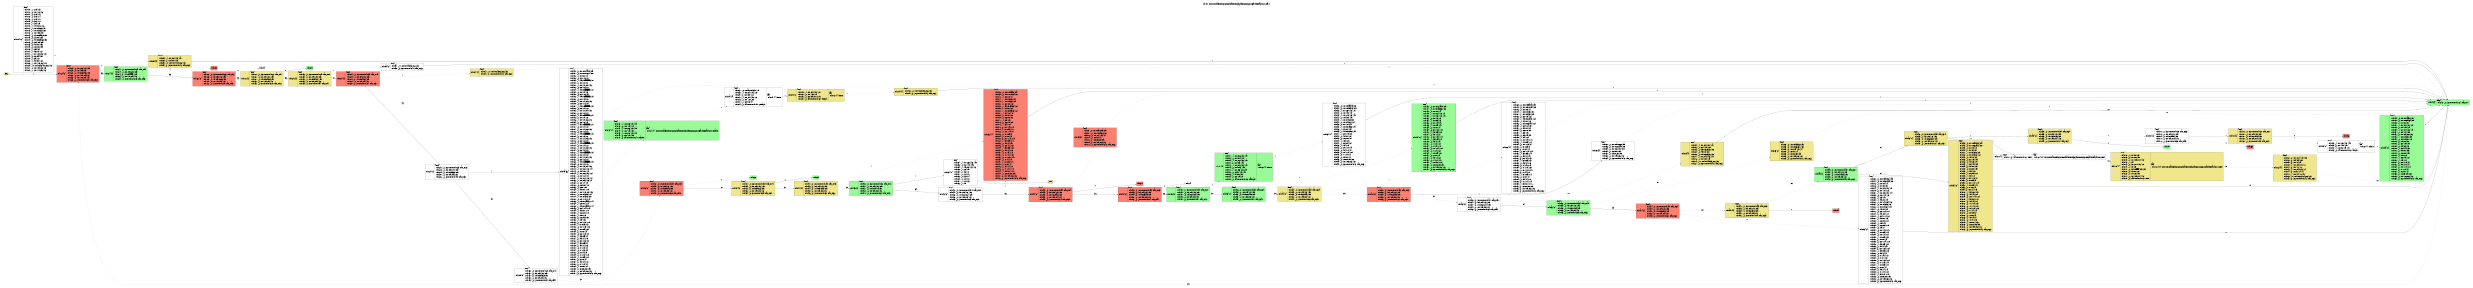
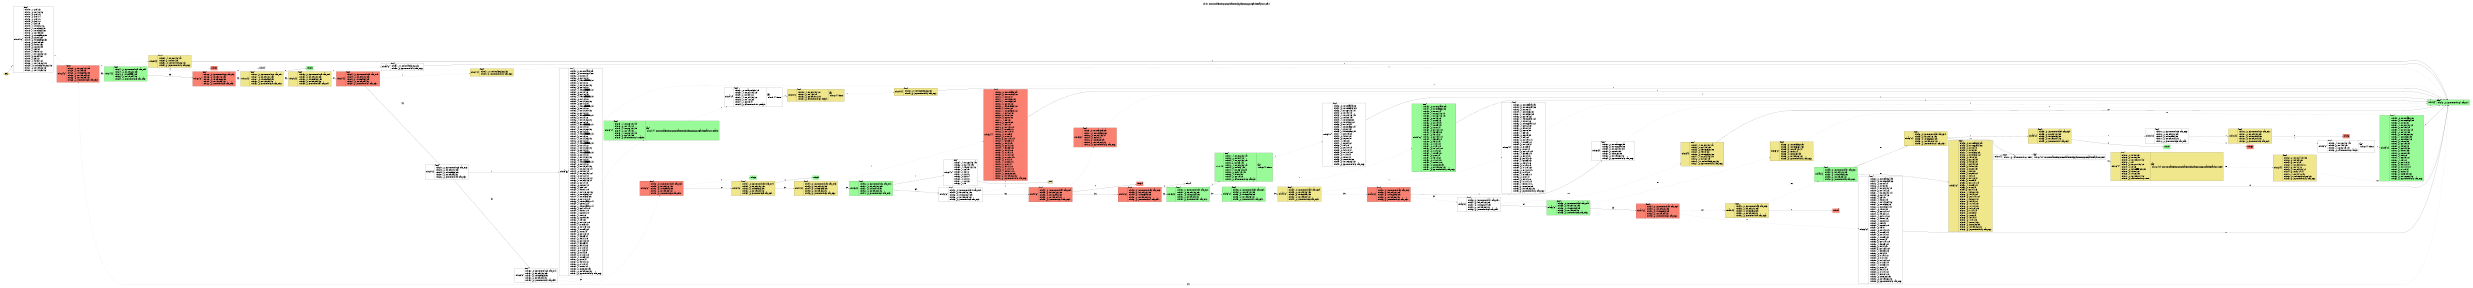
edge "Entry" -> "0x401824 [32]": now "Entry" -> "0x4017b0 [116]"
